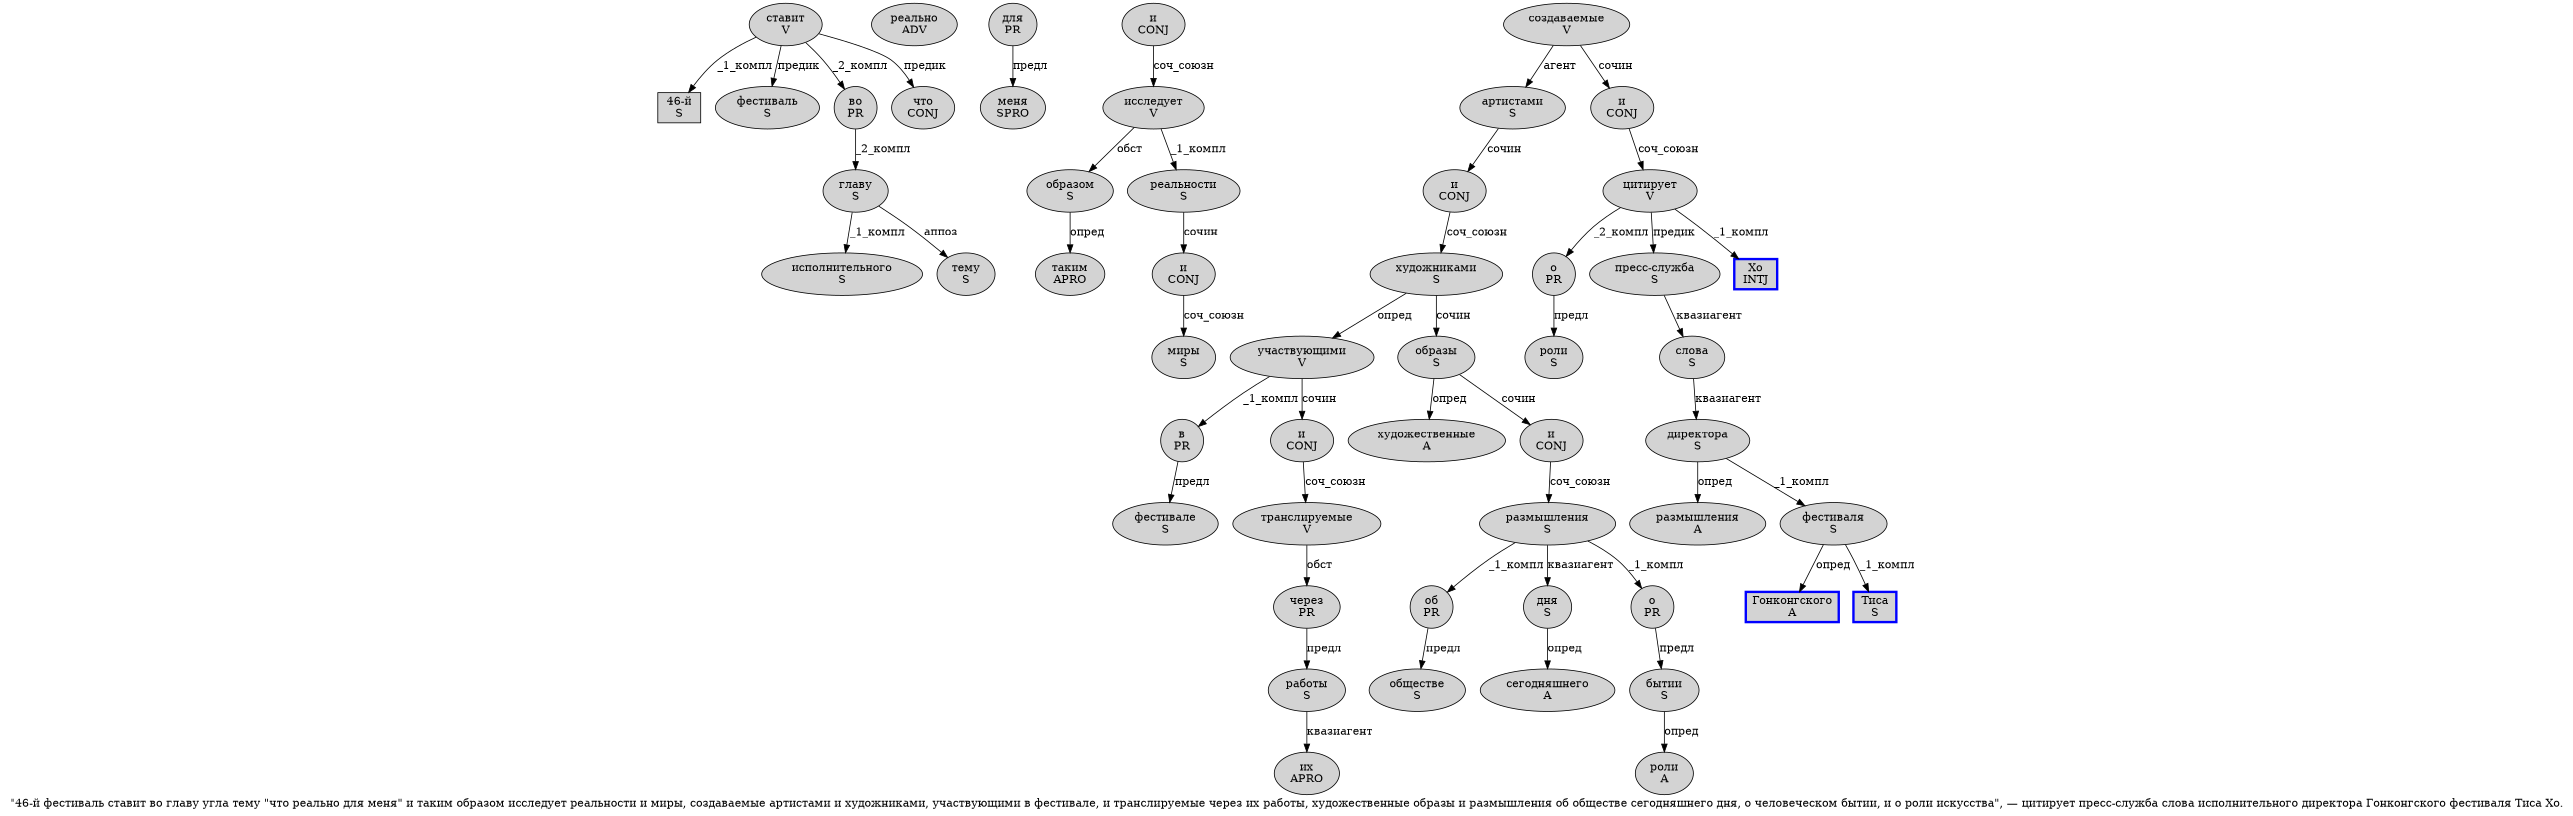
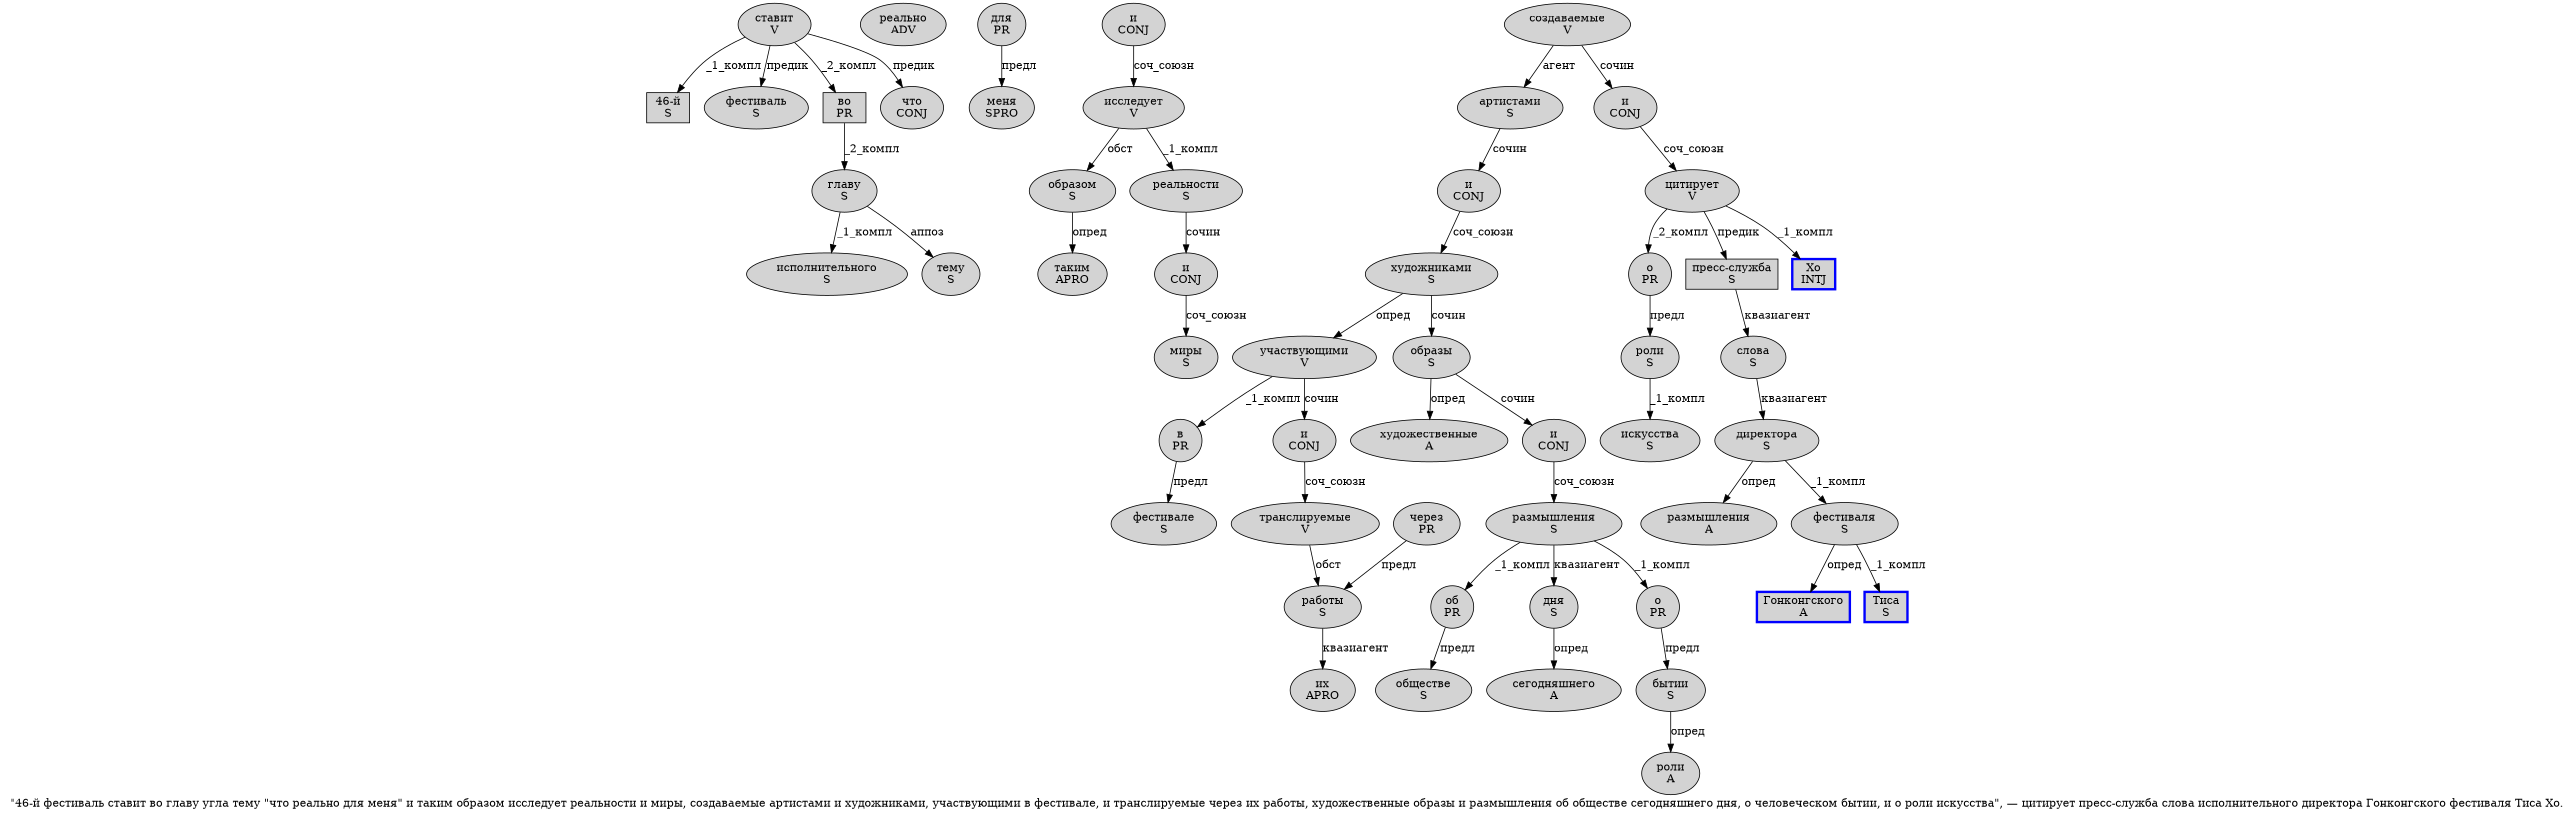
node "во PR": shape ellipse -> box
node "пресс-служба S": shape ellipse -> box
node "искусства S": added
edge "транслируемые V" -> "через PR": now "транслируемые V" -> "работы S"
